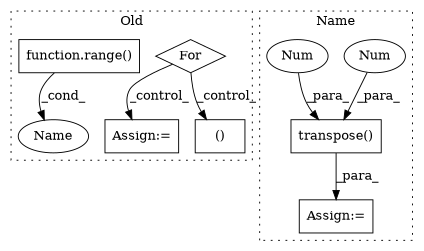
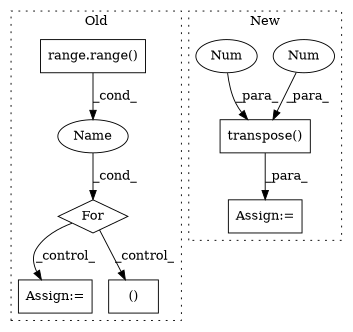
cluster "Name": label "Name" -> "New"
node "function.range()": label "function.range()" -> "range.range()"
edge "Name" -> "For": added, label "_cond_"
